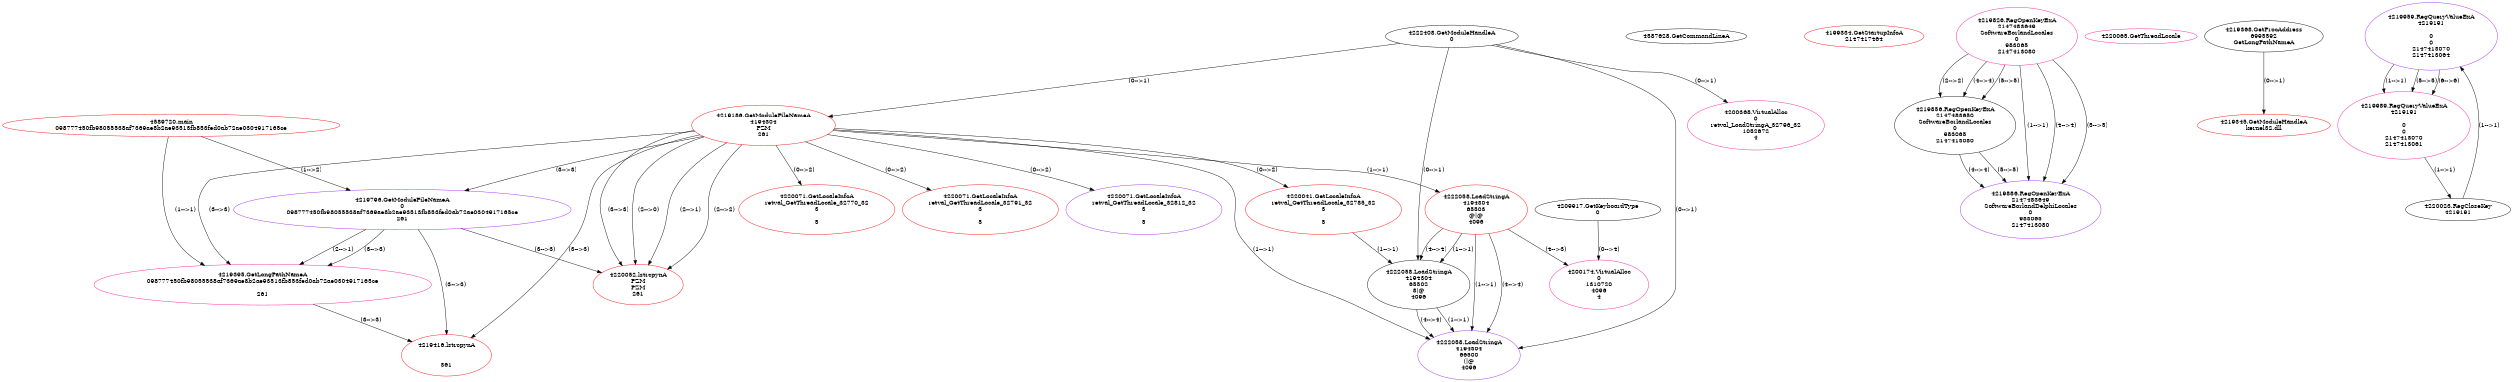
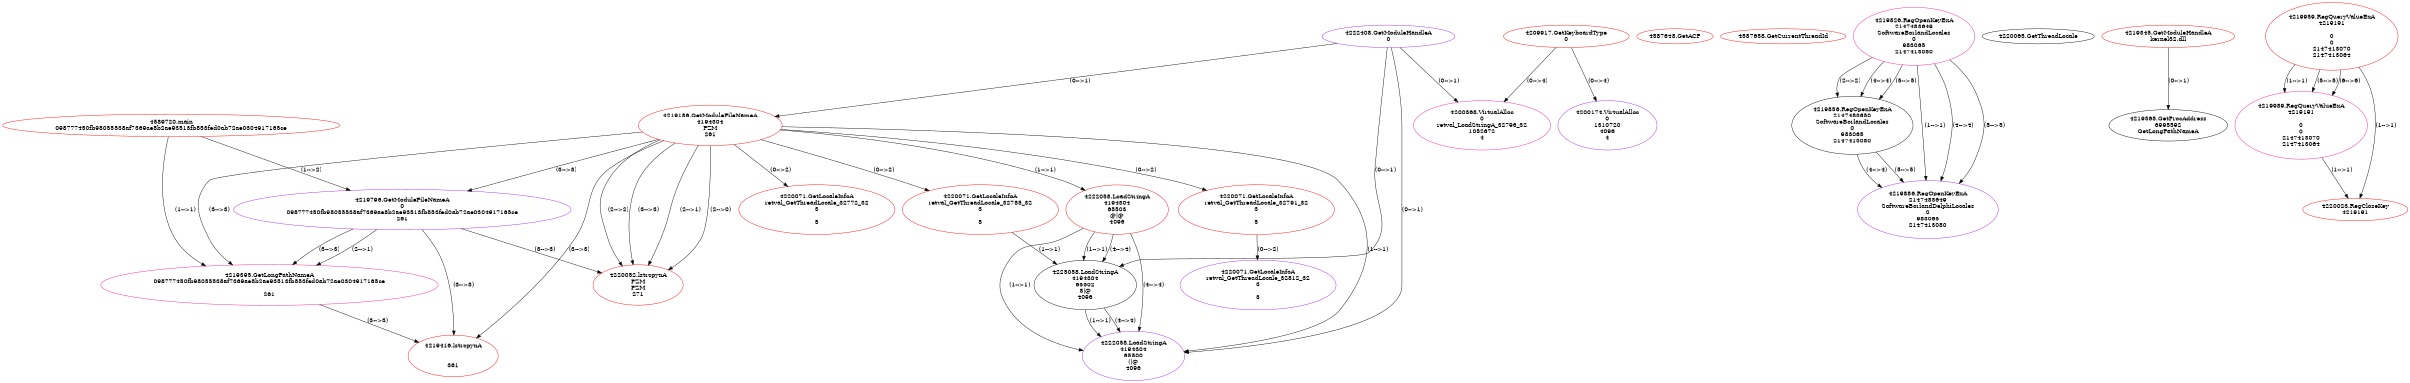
node "4222408.GetModuleHandleA 0": color black -> purple
node "4587648.GetACP": added
node "4587628.GetCommandLineA": removed
node "4587658.GetCurrentThreadId": added
node "4199334.GetStartupInfoA 2147417464": removed
node "4220065.GetThreadLocale": color deeppink -> black
node "4219959.RegQueryValueExA 4219191 0 0 2147413070 2147413064": color purple -> red
edge "4209917.GetKeyboardType 0" -> "4200368.VirtualAlloc 0 retval_LoadStringA_32796_32 1052672 4": added, label "(0-->4)"
edge "4219368.GetProcAddress 6995592 GetLongPathNameA" -> "4219345.GetModuleHandleA kernel32.dll": reversed
node "4219989.RegQueryValueExA 4219191 0 0 2147413070 2147413061": label "4219989.RegQueryValueExA 4219191 0 0 2147413070 2147413061" -> "4219989.RegQueryValueExA 4219191 0 0 2147413070 2147413064"
edge "4220023.RegCloseKey 4219191" -> "4219959.RegQueryValueExA 4219191 0 0 2147413070 2147413064": reversed
edge "4219186.GetModuleFileNameA 4194304 PZM 261" -> "4220071.GetLocaleInfoA retval_GetThreadLocale_32812_32 3 5": now "4220071.GetLocaleInfoA retval_GetThreadLocale_32791_32 3 5" -> "4220071.GetLocaleInfoA retval_GetThreadLocale_32812_32 3 5"
node "4220071.GetLocaleInfoA retval_GetThreadLocale_32770_32 3 5": label "4220071.GetLocaleInfoA retval_GetThreadLocale_32770_32 3 5" -> "4220071.GetLocaleInfoA retval_GetThreadLocale_32772_32 3 5"
node "4220041.GetLocaleInfoA retval_GetThreadLocale_32785_32 3 5": label "4220041.GetLocaleInfoA retval_GetThreadLocale_32785_32 3 5" -> "4220071.GetLocaleInfoA retval_GetThreadLocale_32785_32 3 5"
node "4209917.GetKeyboardType 0": color black -> red
node "4220023.RegCloseKey 4219191": color black -> red
edge "4222058.LoadStringA 4194304 65503 @|@ 4096" -> "4200174.VirtualAlloc 0 1310720 4096 4": removed, label "(4-->3)"
node "4220052.lstrcpynA PZM PZM 261": label "4220052.lstrcpynA PZM PZM 261" -> "4220052.lstrcpynA PZM PZM 271"
node "4222058.LoadStringA 4194304 65502 8|@ 4096": label "4222058.LoadStringA 4194304 65502 8|@ 4096" -> "4225058.LoadStringA 4194304 65502 8|@ 4096"
node "4200174.VirtualAlloc 0 1310720 4096 4": color deeppink -> purple
node "4222058.LoadStringA 4194304 66500 (|@ 4096": label "4222058.LoadStringA 4194304 66500 (|@ 4096" -> "4222058.LoadStringA 4194304 65500 (|@ 4096"
